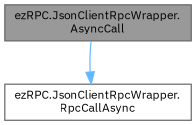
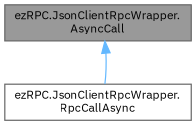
edge "ezRPC.JsonClientRpcWrapper. AsyncCall" -> "ezRPC.JsonClientRpcWrapper. RpcCallAsync": reversed
